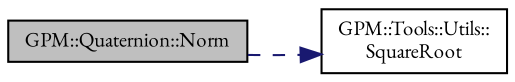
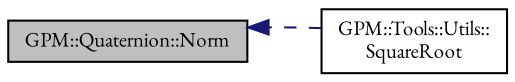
edge "GPM::Quaternion::Norm" -> "GPM::Tools::Utils:: SquareRoot": reversed
